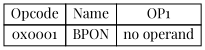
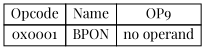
node "Opcode": text "OP1" -> "OP9"
